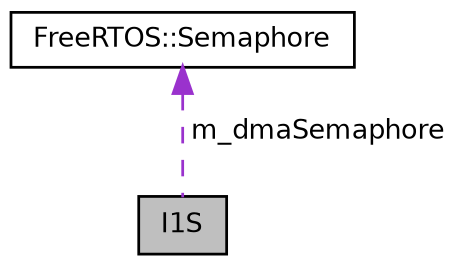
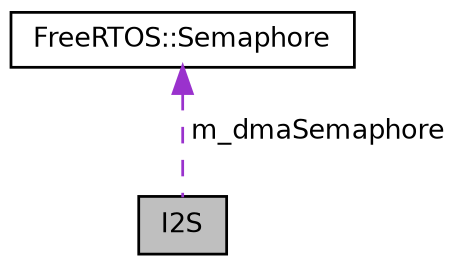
node "I1S": label "I1S" -> "I2S"
